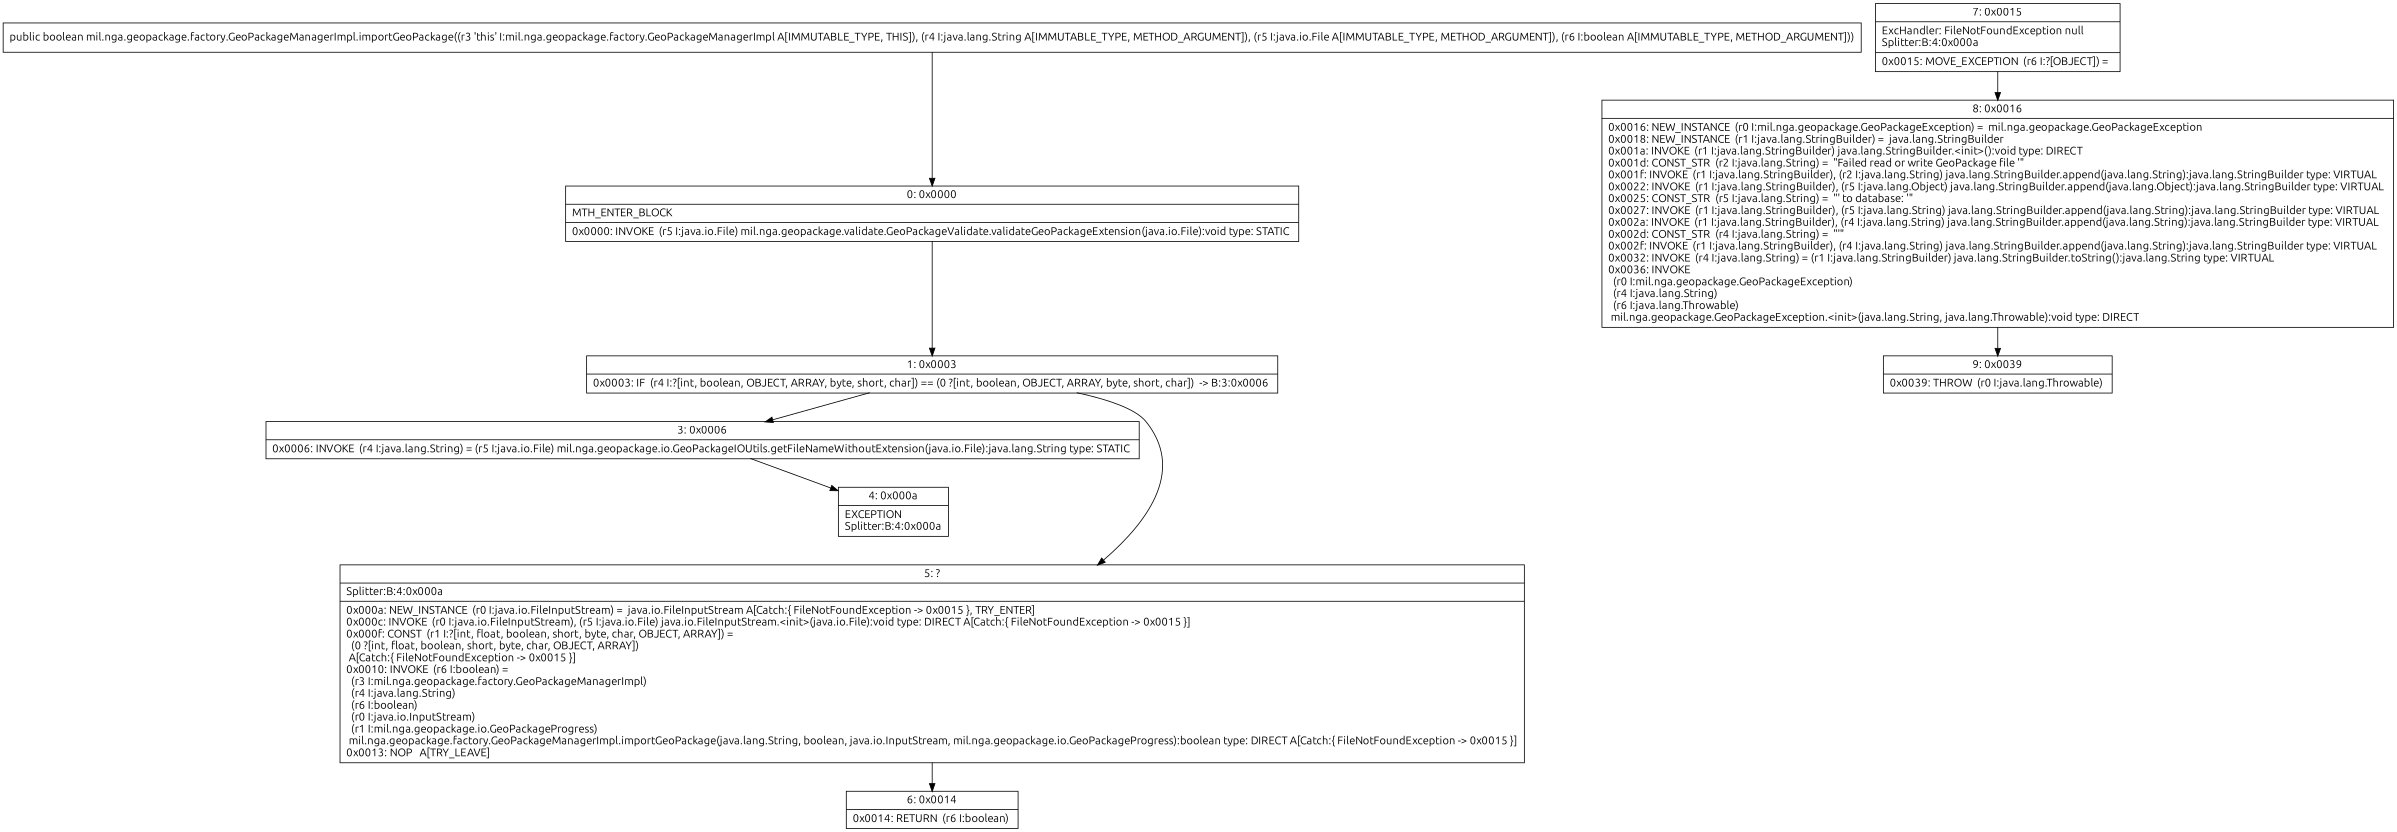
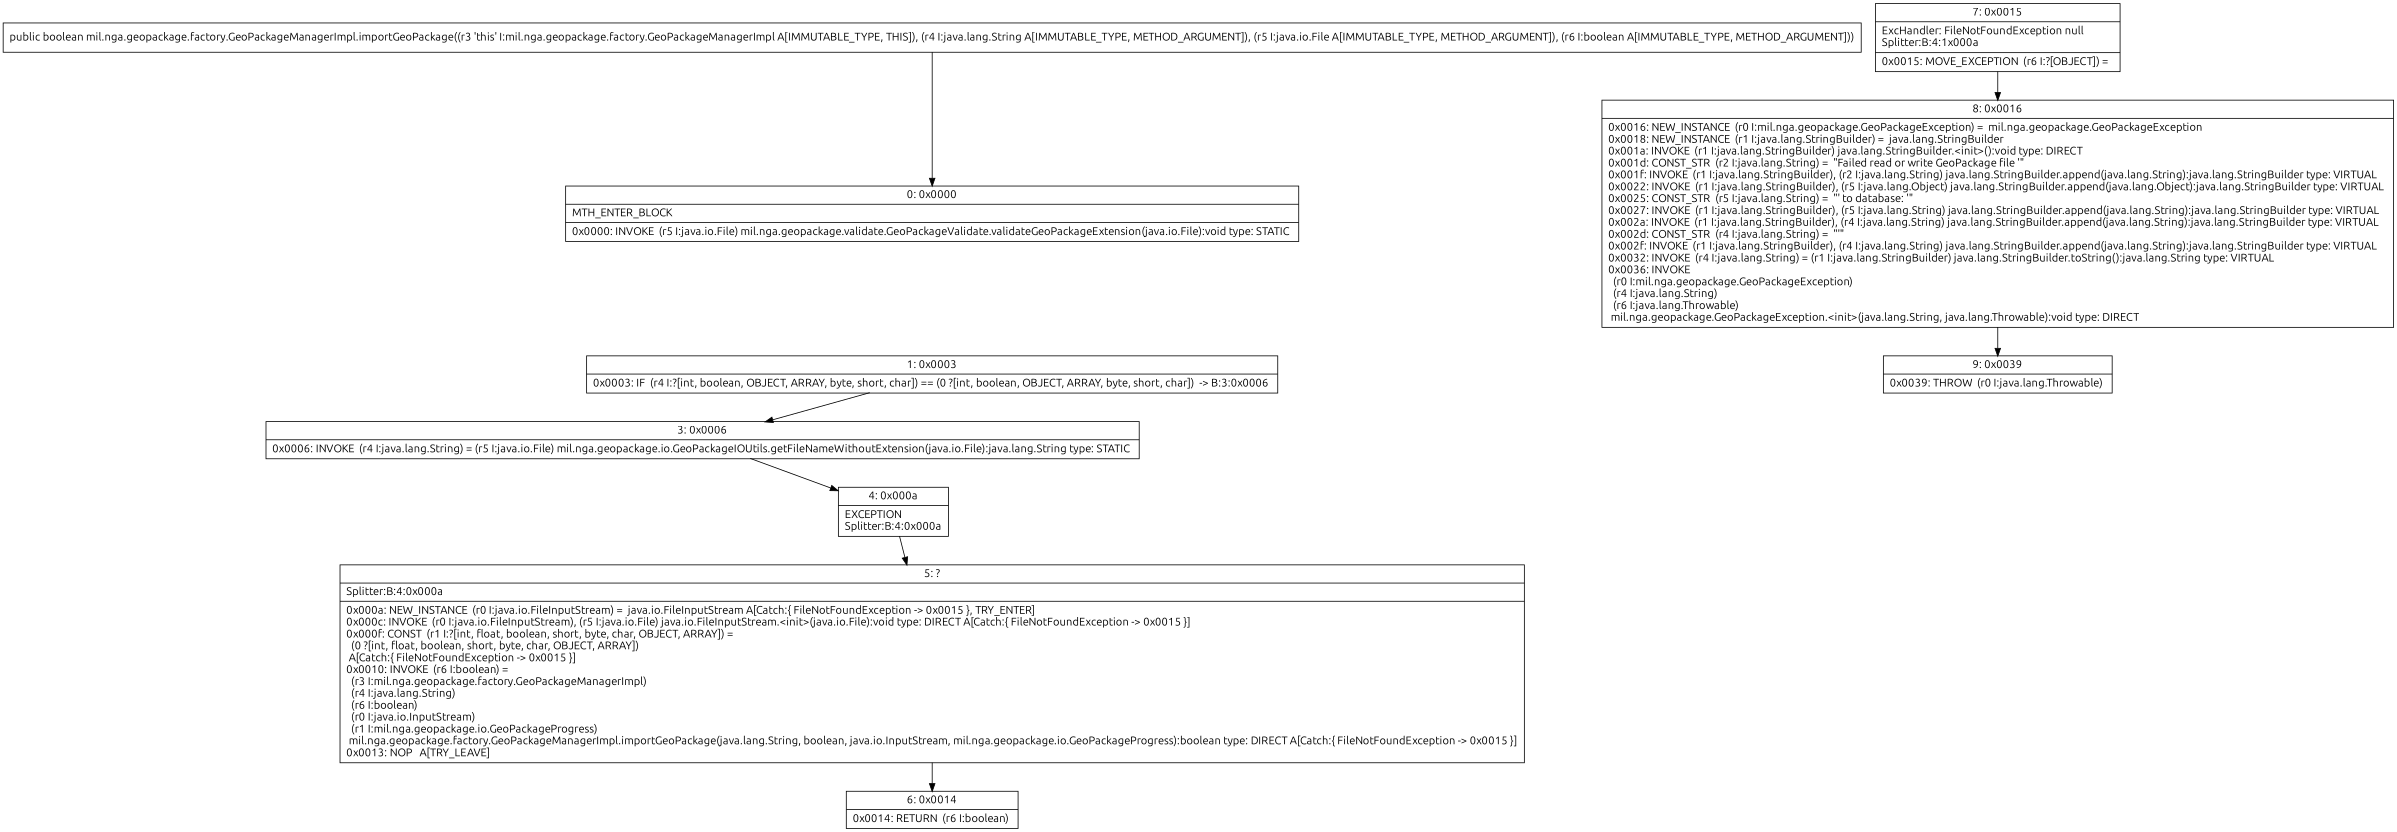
node "7: 0x0015": text "Splitter:B:4:0x000a" -> "Splitter:B:4:1x000a"
edge "0: 0x0000" -> "1: 0x0003": removed
edge "1: 0x0003" -> "5: ?": now "4: 0x000a" -> "5: ?"
